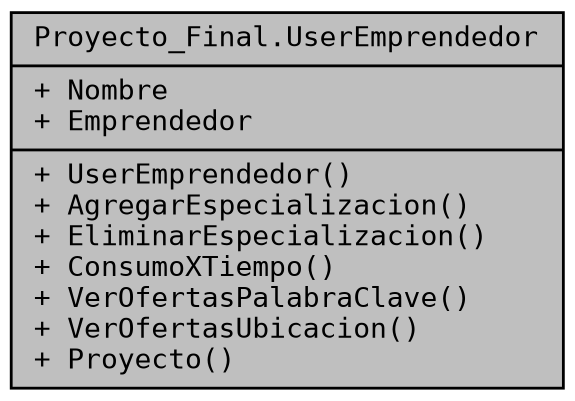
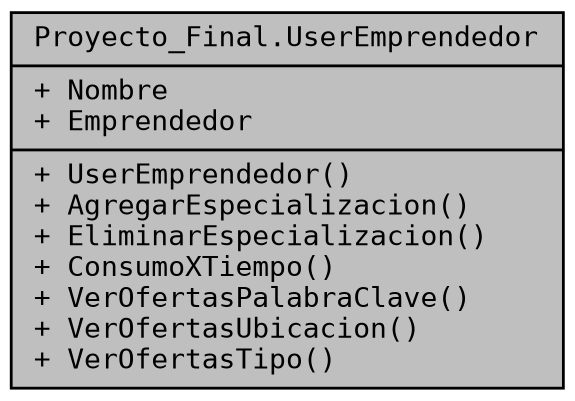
node "Proyecto_Final.UserEmprendedor": text "+ Proyecto()" -> "+ VerOfertasTipo()"
